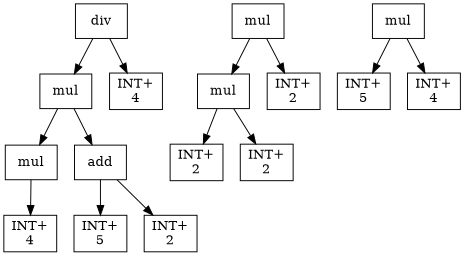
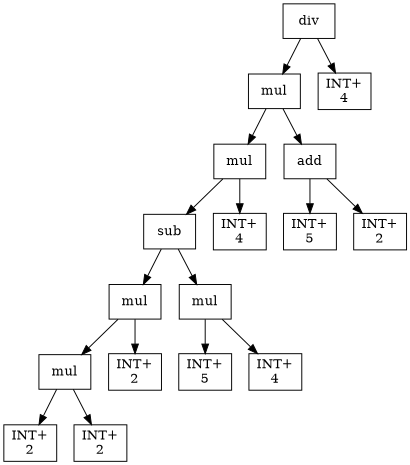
node "sub": added
